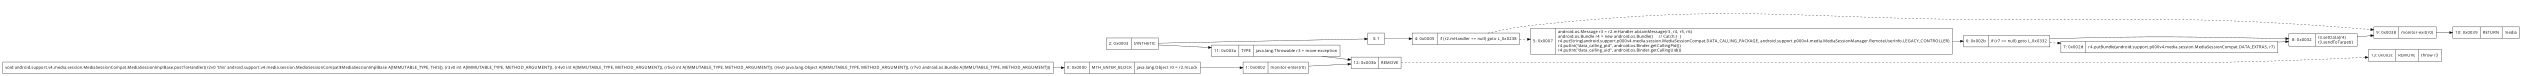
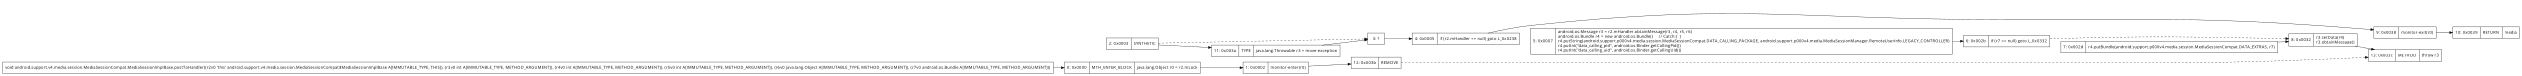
edge "4: 0x0005" -> "9: 0x0038": style dashed -> solid
edge "8: 0x0032" -> "9: 0x0038": now "8: 0x0032" -> "13: 0x003c"
edge "6: 0x002b" -> "8: 0x0032": style solid -> dashed
edge "4: 0x0005" -> "5: 0x0007": removed
edge "2: 0x0003" -> "3: ?": style solid -> dashed
node "8: 0x0032": text "r3.sendToTarget()" -> "r3.obtainMessage()"
edge "6: 0x002b" -> "7: 0x002d": removed
node "13: 0x003c": text "REMOVE" -> "METHOD"
edge "11: 0x003a" -> "12: 0x003b": now "11: 0x003a" -> "3: ?"
